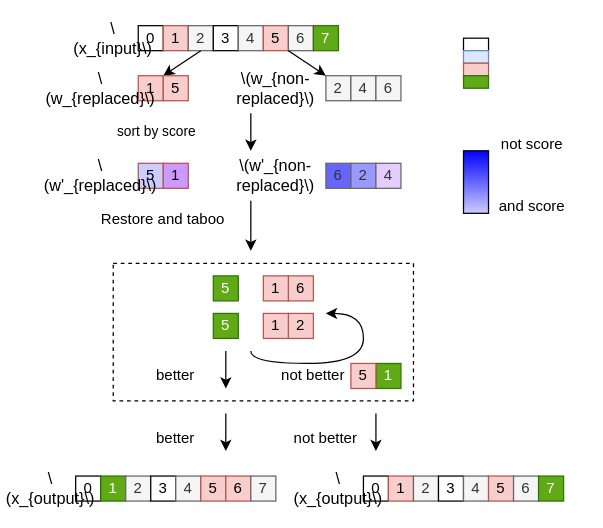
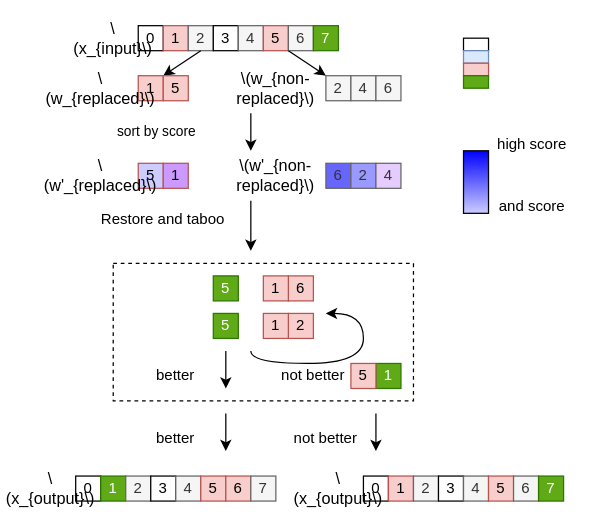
node "not score": label "not score" -> "high score"
